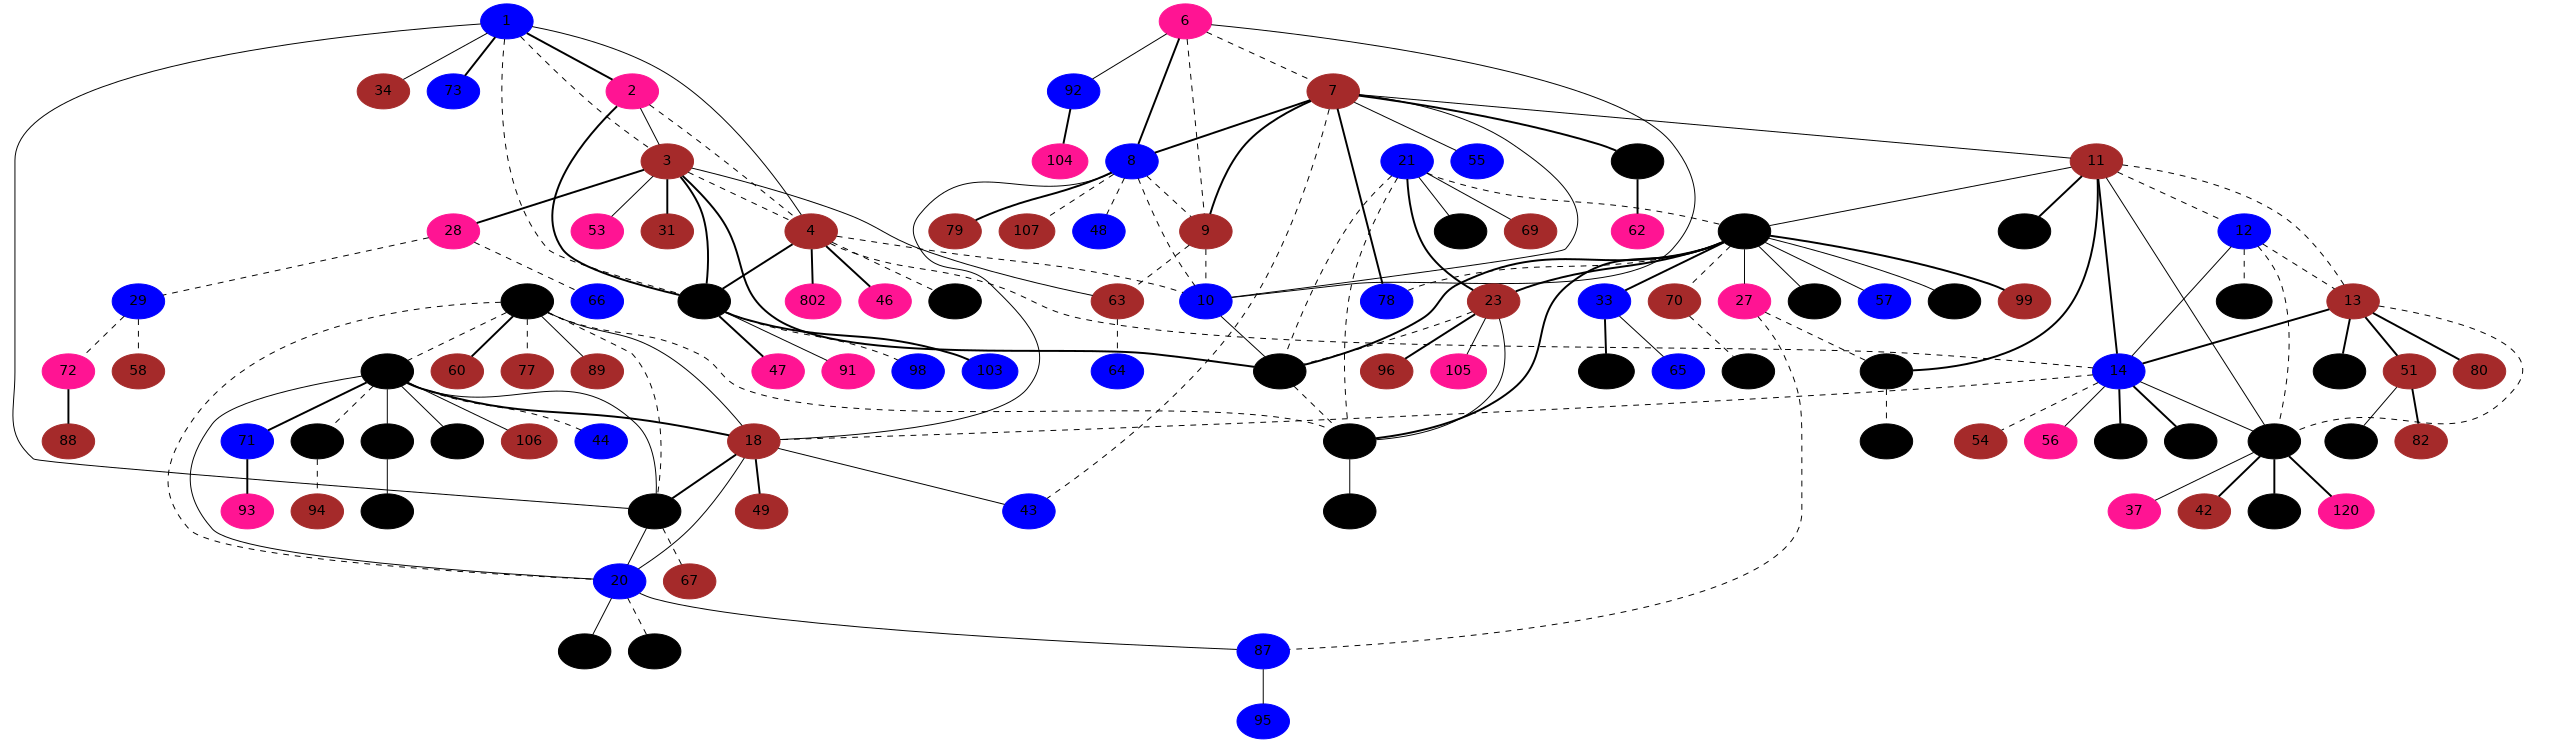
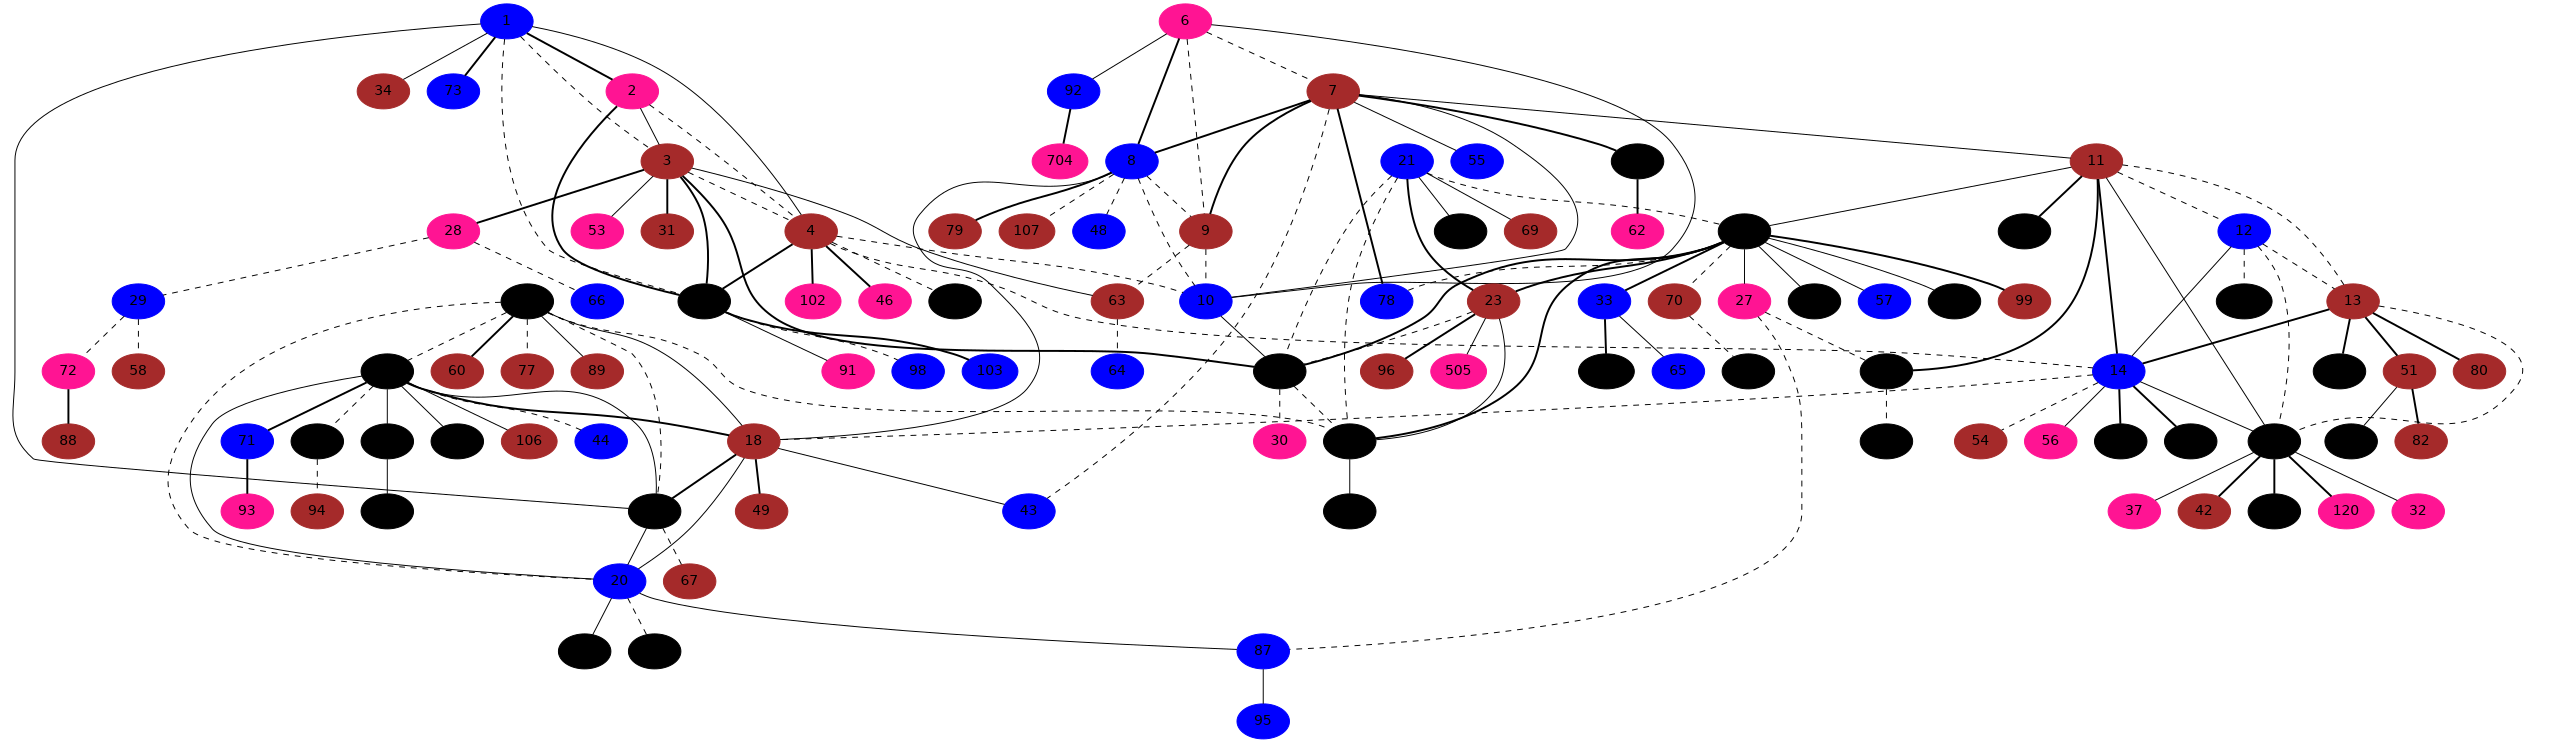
node "104": label "104" -> "704"
node "802": label "802" -> "102"
node "47": removed
node "105": label "105" -> "505"
node "30": added
node "32": added
